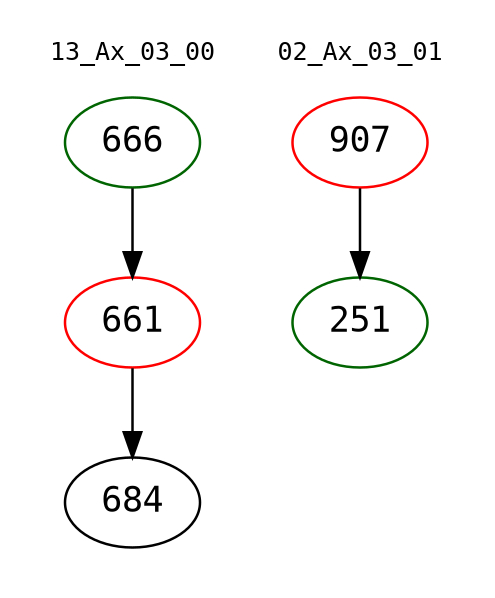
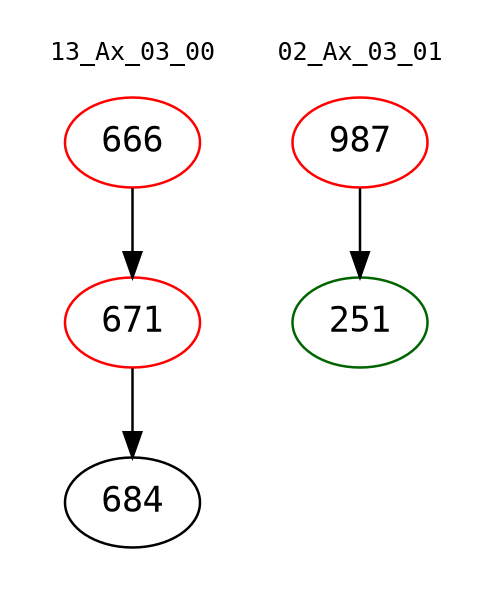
node "666": color darkgreen -> red
node "907": label "907" -> "987"
node "661": label "661" -> "671"
